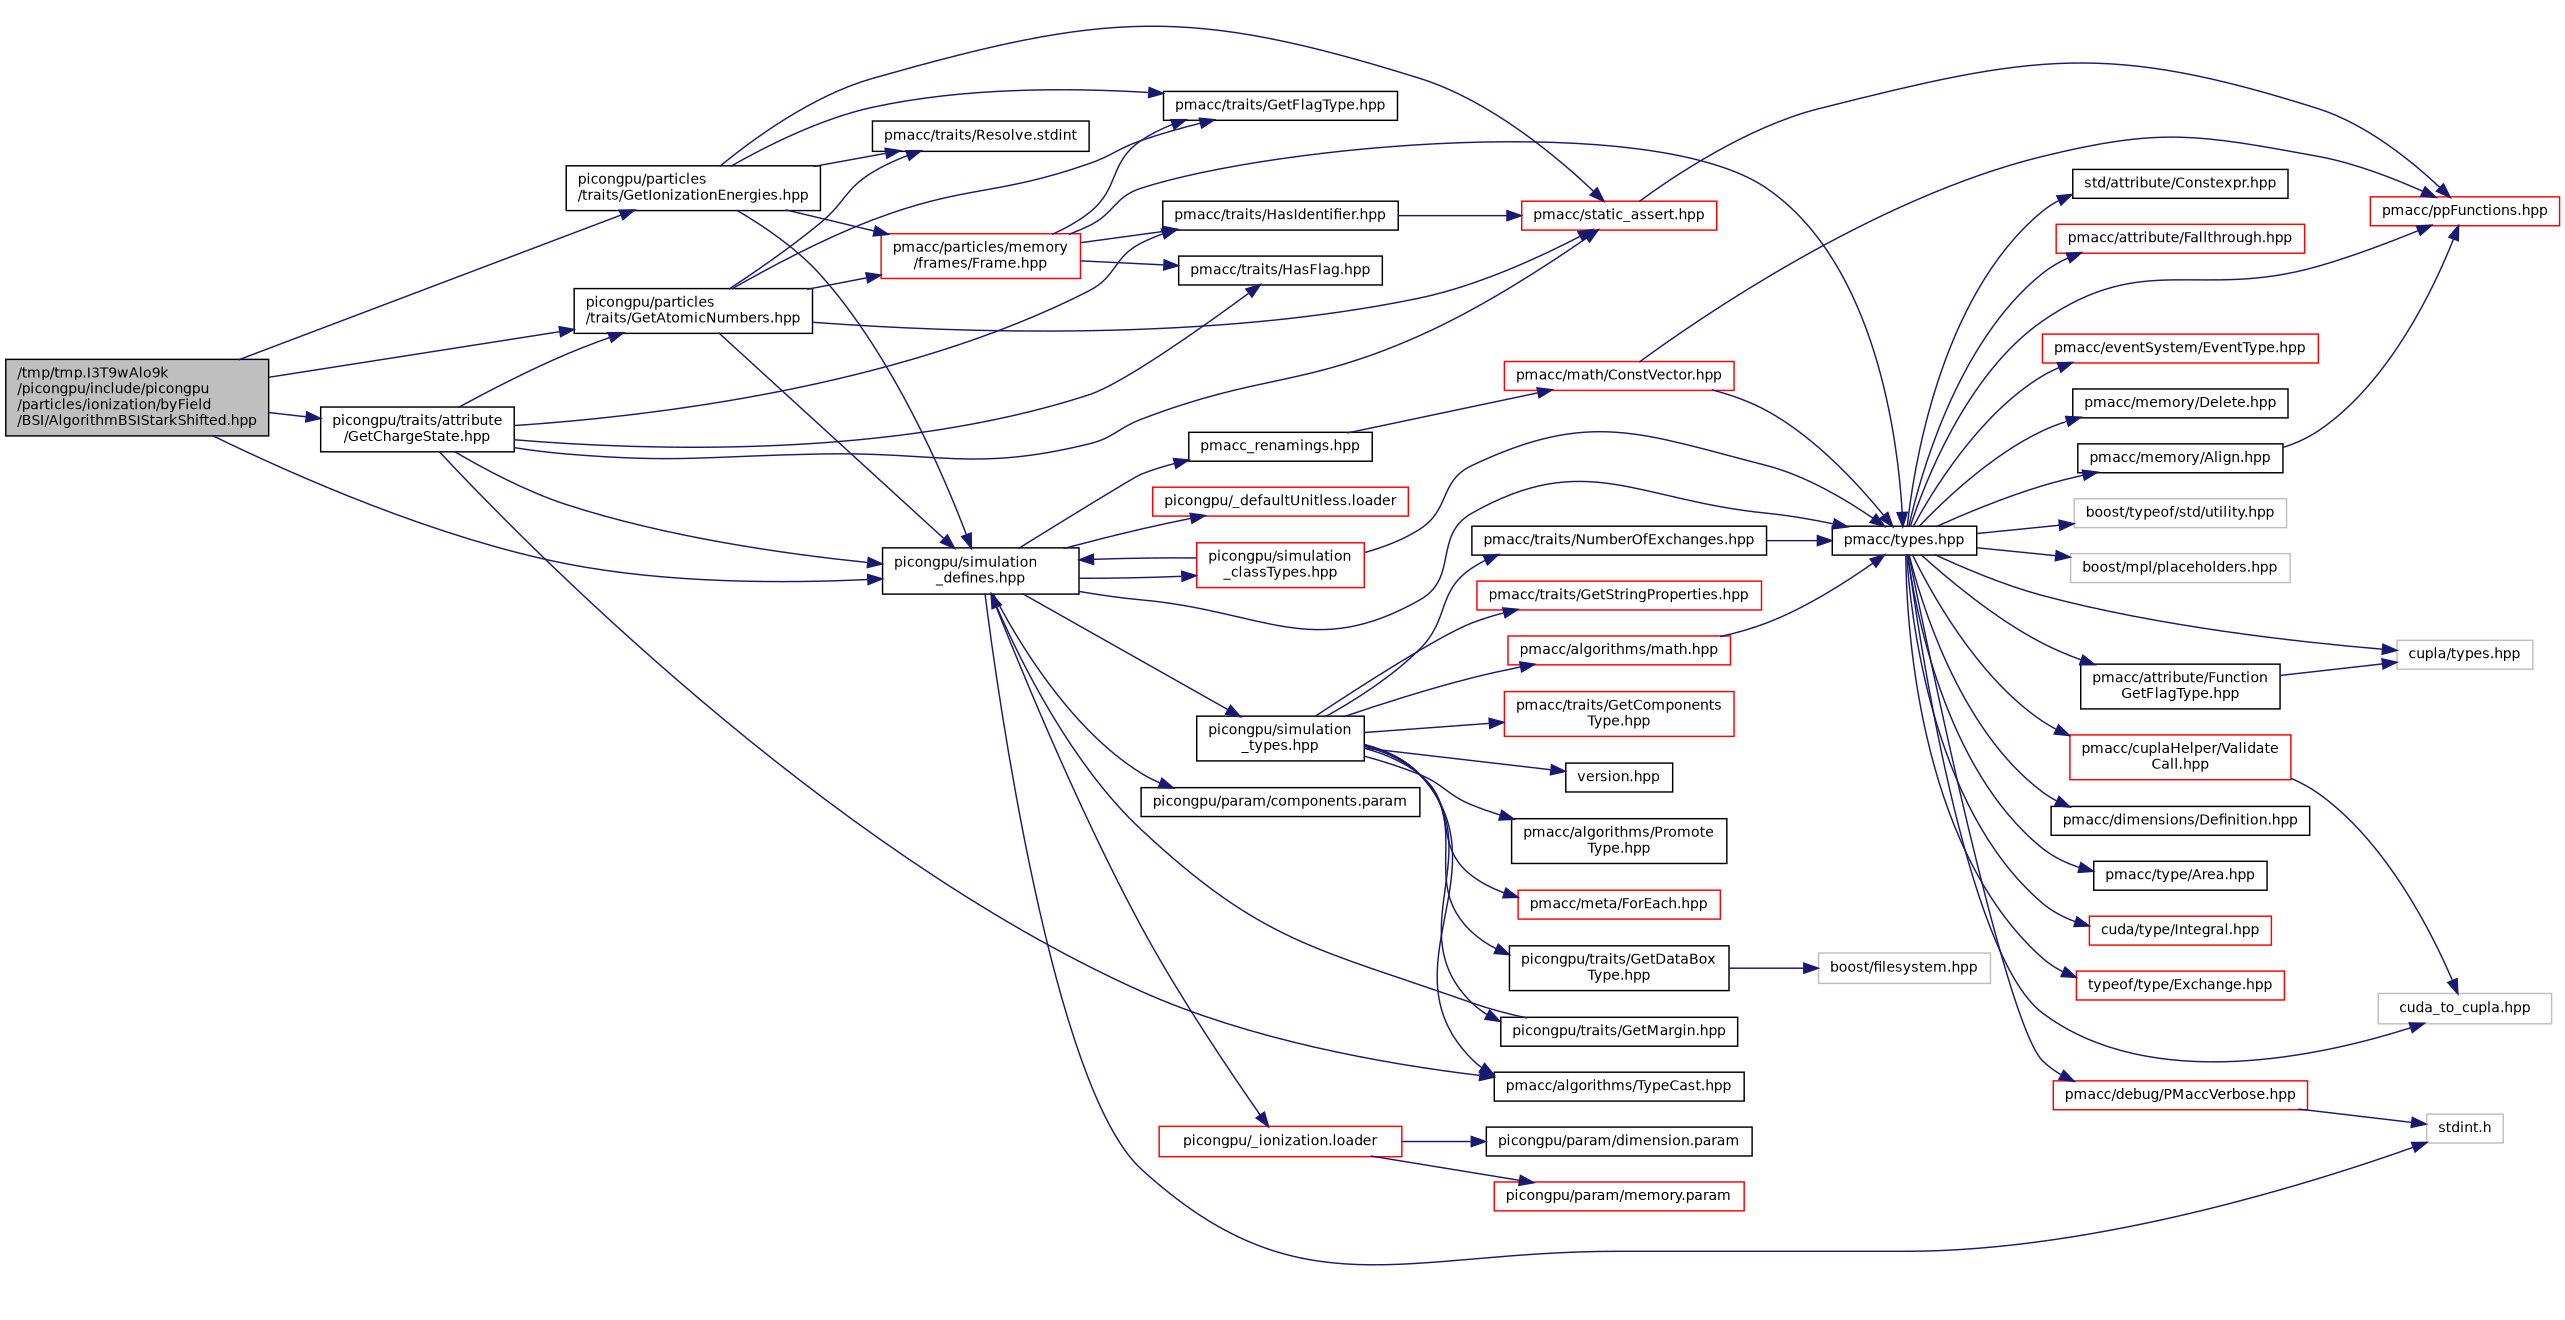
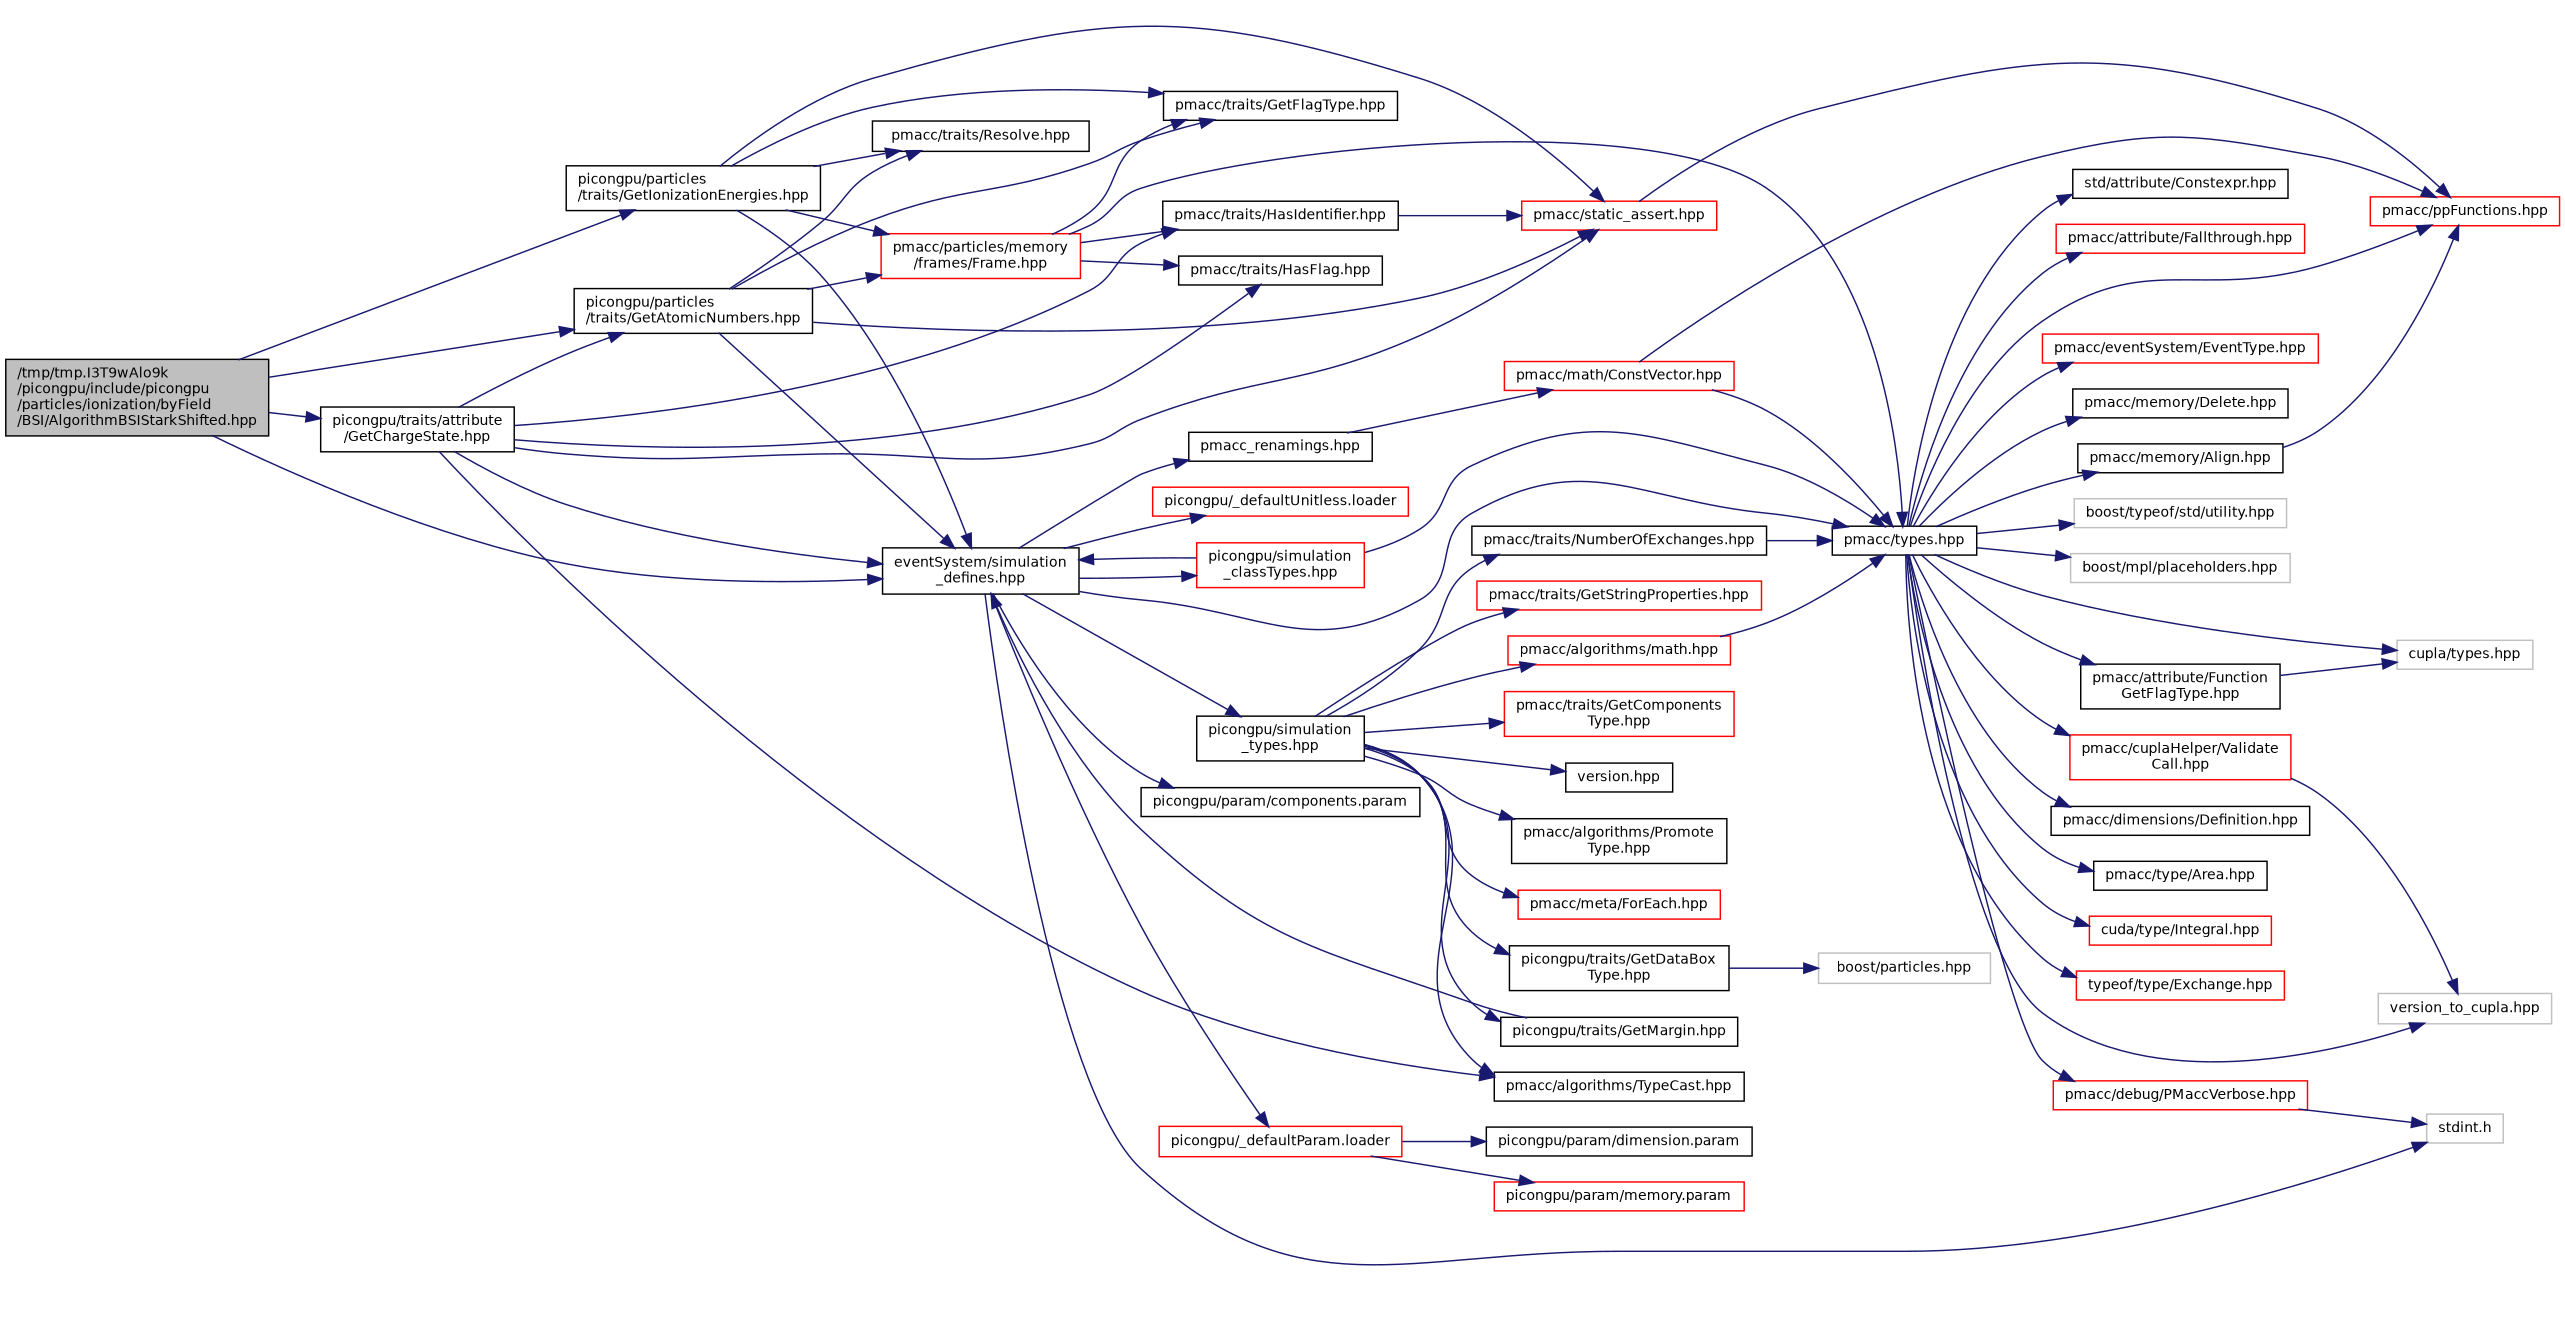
node "pmacc/traits/Resolve.stdint": label "pmacc/traits/Resolve.stdint" -> "pmacc/traits/Resolve.hpp"
node "picongpu/simulation _defines.hpp": label "picongpu/simulation _defines.hpp" -> "eventSystem/simulation _defines.hpp"
node "boost/filesystem.hpp": label "boost/filesystem.hpp" -> "boost/particles.hpp"
node "cuda_to_cupla.hpp": label "cuda_to_cupla.hpp" -> "version_to_cupla.hpp"
node "picongpu/_ionization.loader": label "picongpu/_ionization.loader" -> "picongpu/_defaultParam.loader"
